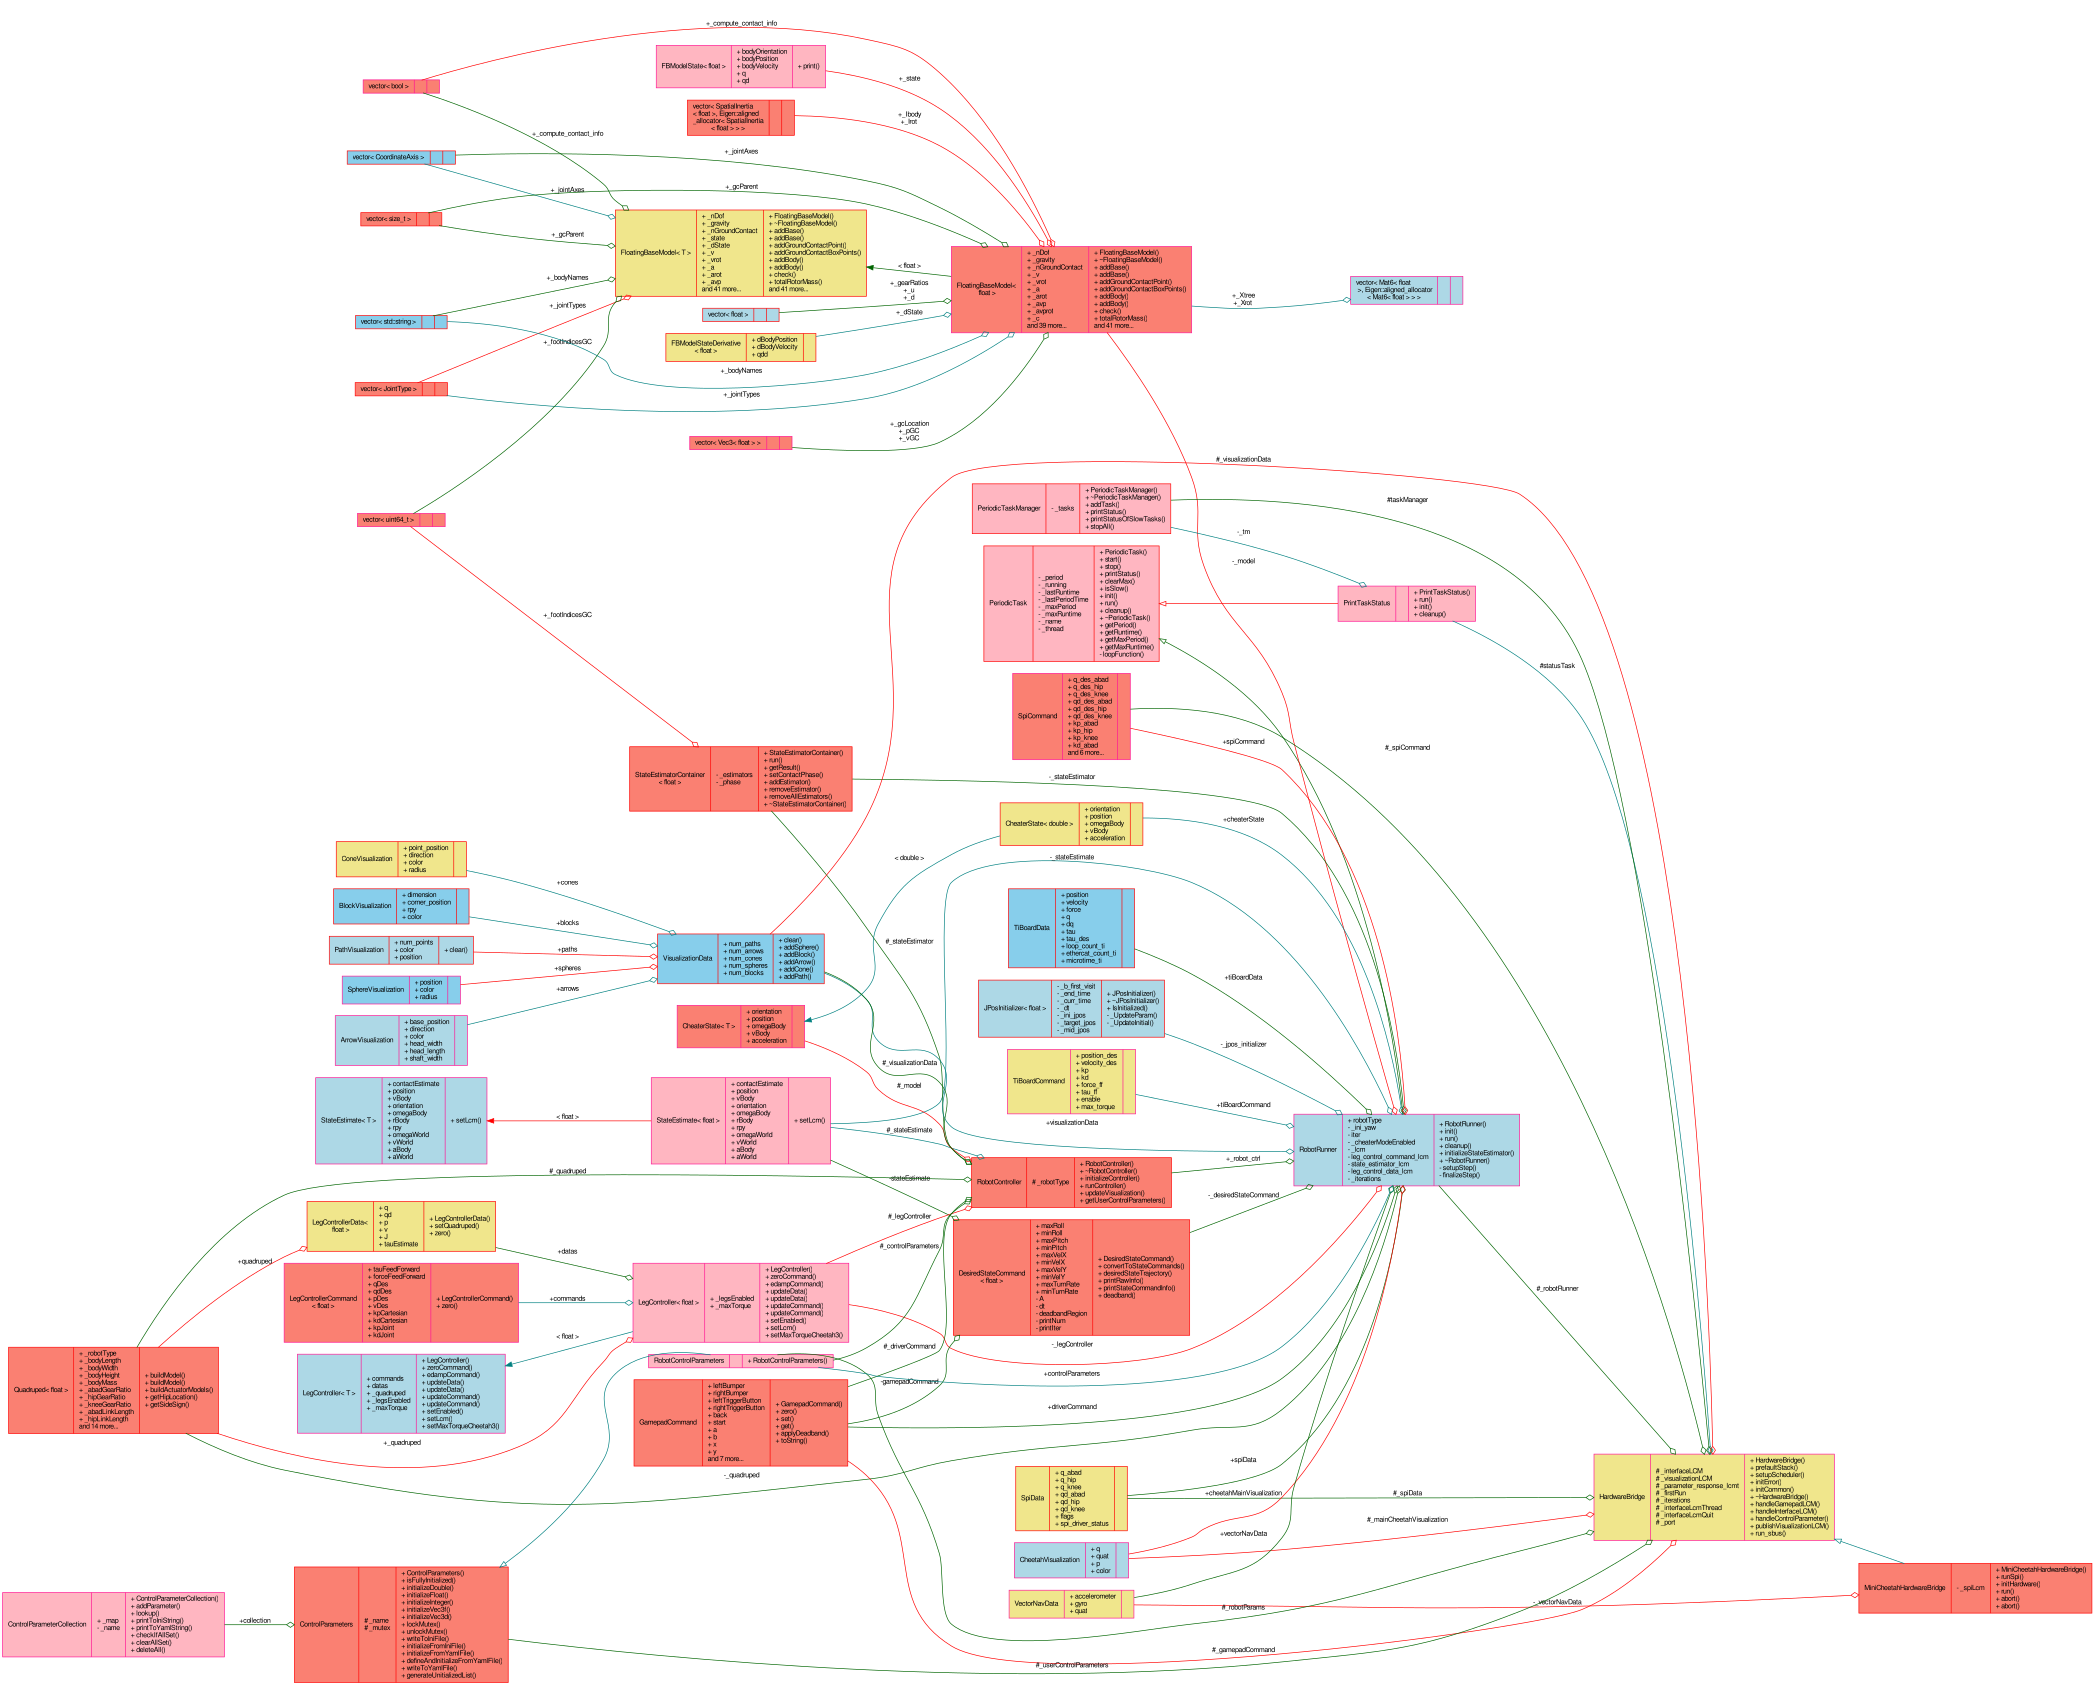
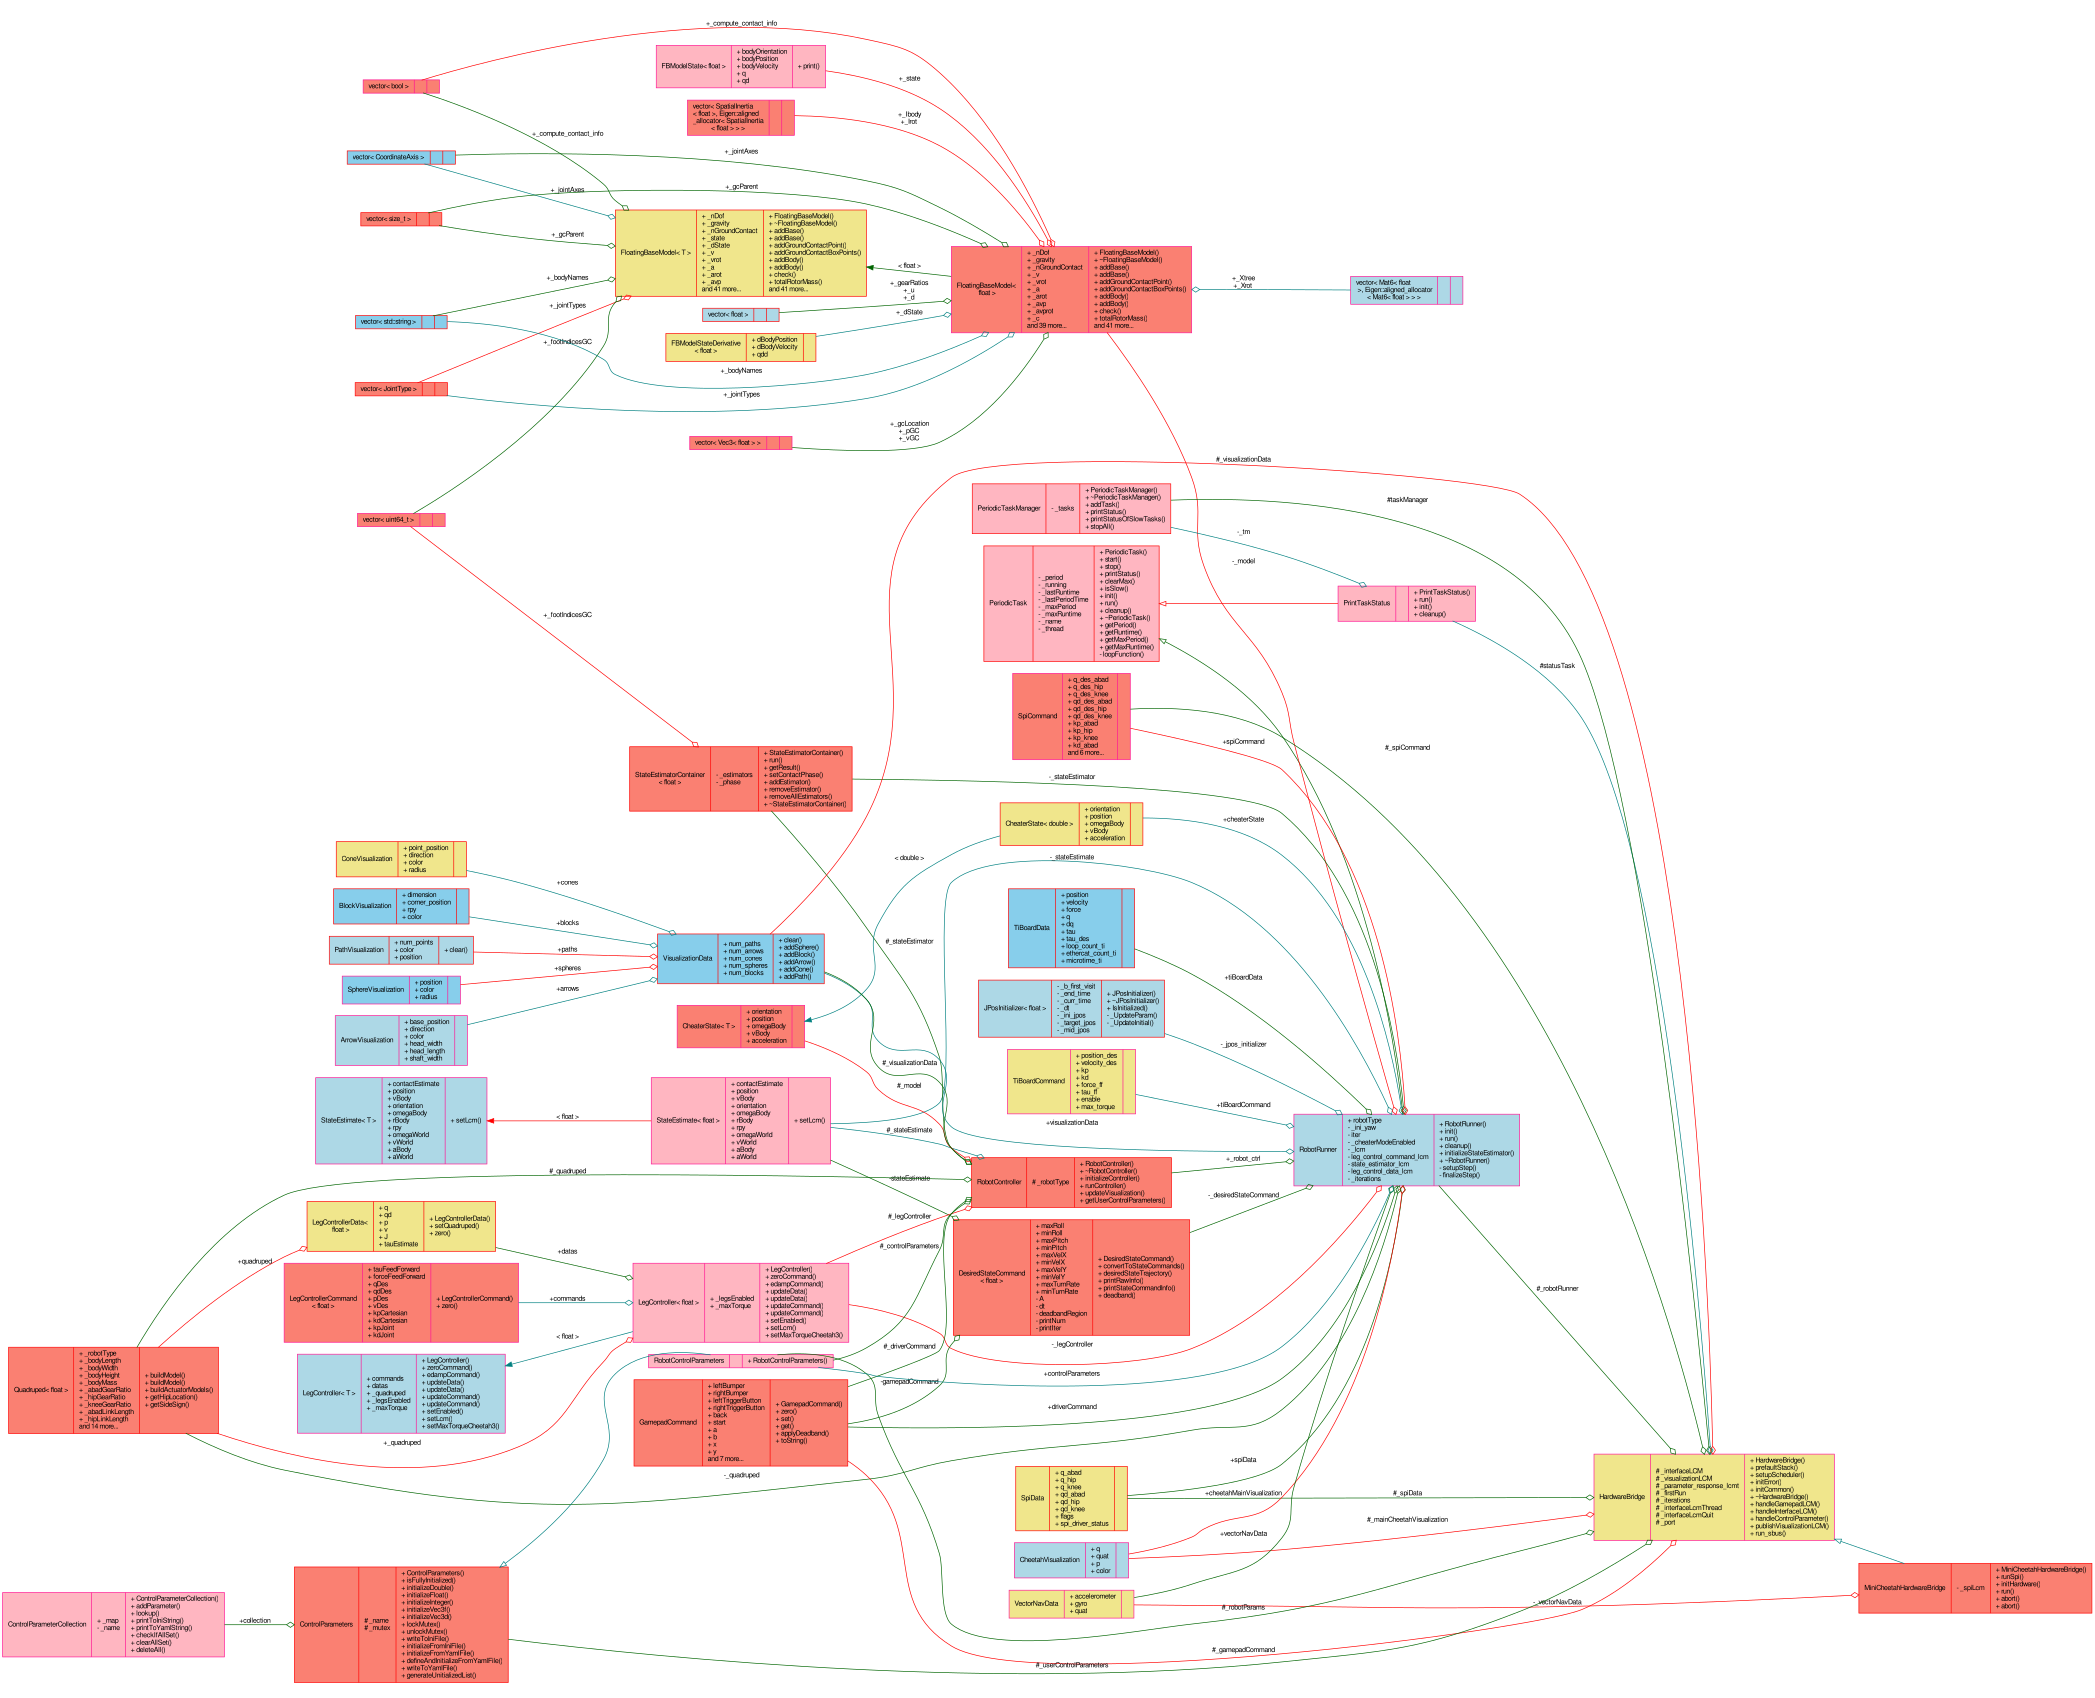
node "vector< SpatialInertia": color red -> deeppink
edge "FloatingBaseModel<" -> "vector< Mat6< float": reversed
